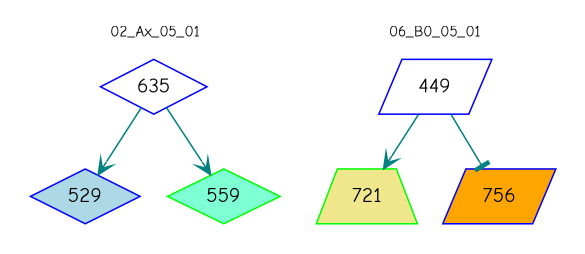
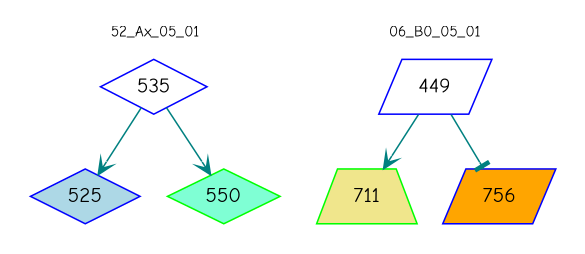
cluster "02_Ax_05_01": label "02_Ax_05_01" -> "52_Ax_05_01"
node "635": label "635" -> "535"
node "529": label "529" -> "525"
node "559": label "559" -> "550"
node "721": label "721" -> "711"
